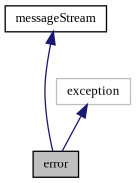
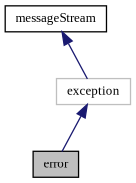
edge "error" -> "messageStream": now "exception" -> "messageStream"
